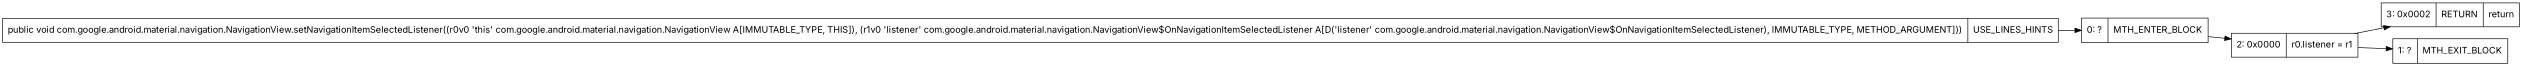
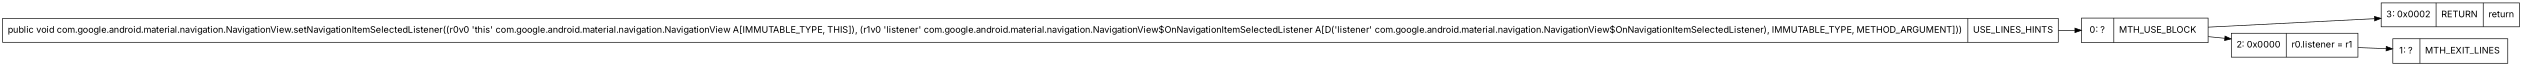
node "0: ?": text "MTH_ENTER_BLOCK" -> "MTH_USE_BLOCK"
edge "2: 0x0000" -> "3: 0x0002": now "0: ?" -> "3: 0x0002"
node "1: ?": text "MTH_EXIT_BLOCK" -> "MTH_EXIT_LINES"
